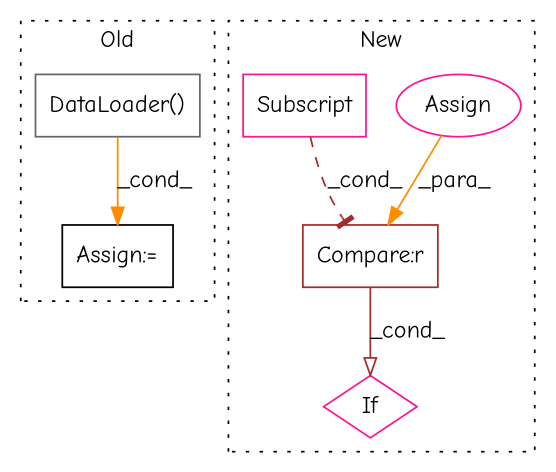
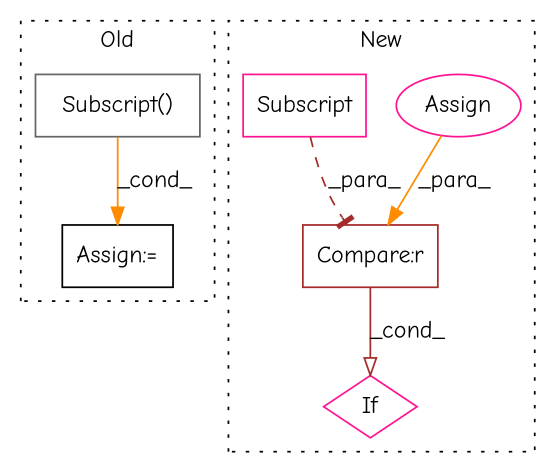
node "DataLoader()": label "DataLoader()" -> "Subscript()"
edge "Subscript" -> "Compare:r": label "_cond_" -> "_para_"
